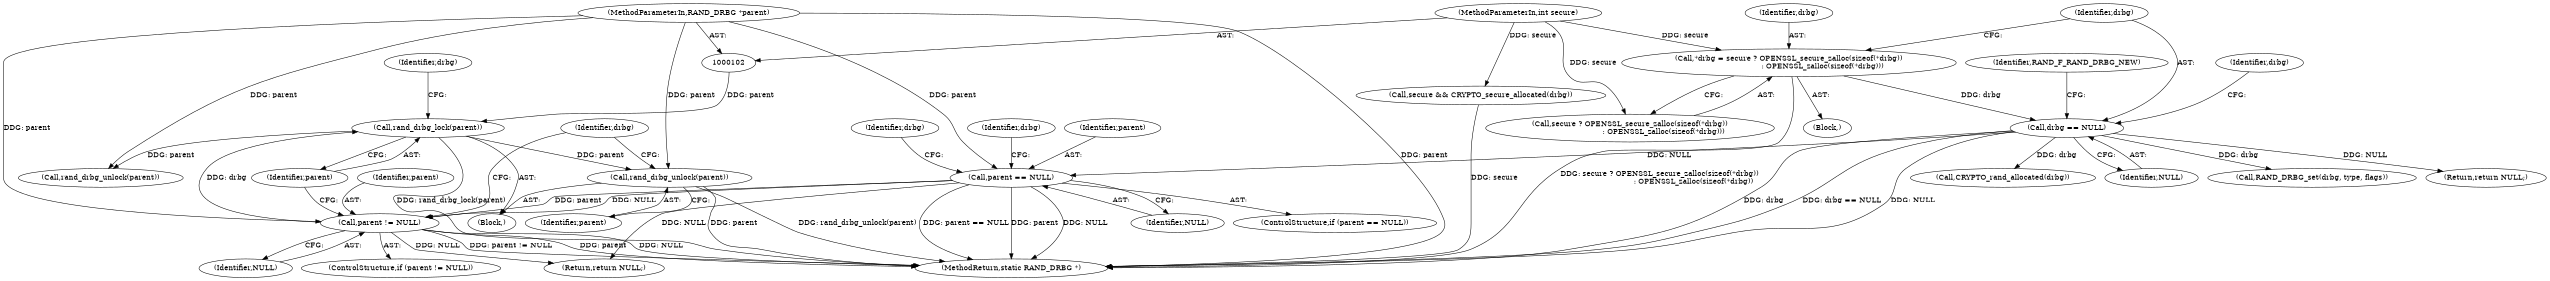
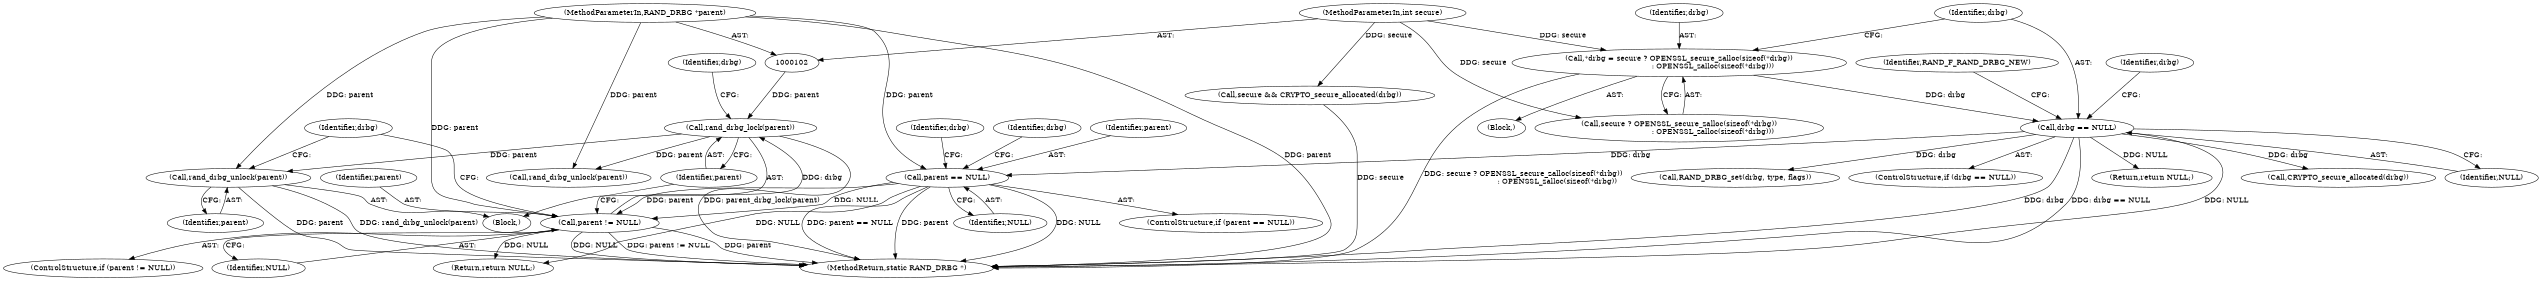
edge "(Call,drbg == NULL)" -> "(Call,parent == NULL)": label "DDG: NULL" -> "DDG: drbg"
node "(ControlStructure,if (drbg == NULL))": added
node "(Call,CRYPTO_rand_allocated(drbg))": label "(Call,CRYPTO_rand_allocated(drbg))" -> "(Call,CRYPTO_secure_allocated(drbg))"
edge "(Call,rand_drbg_lock(parent))" -> "(MethodReturn,static RAND_DRBG *)": label "DDG: rand_drbg_lock(parent)" -> "DDG: parent_drbg_lock(parent)"
